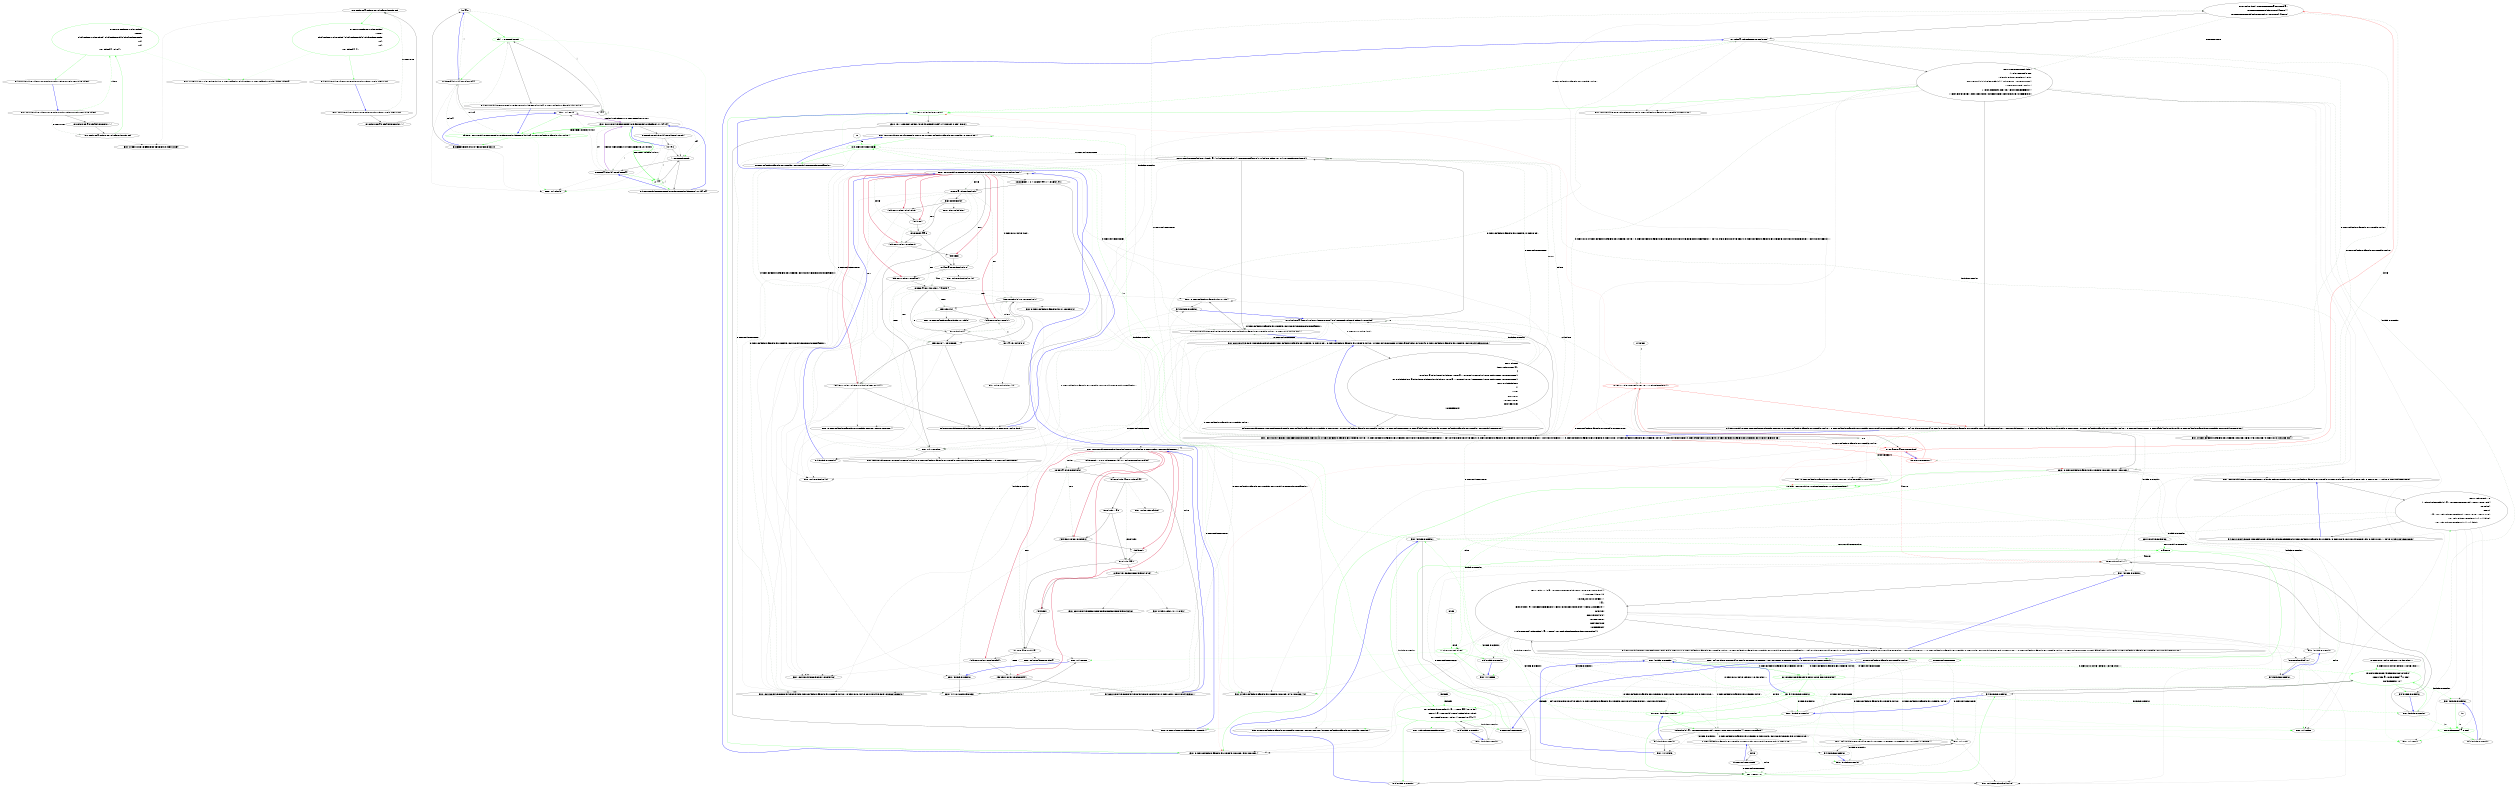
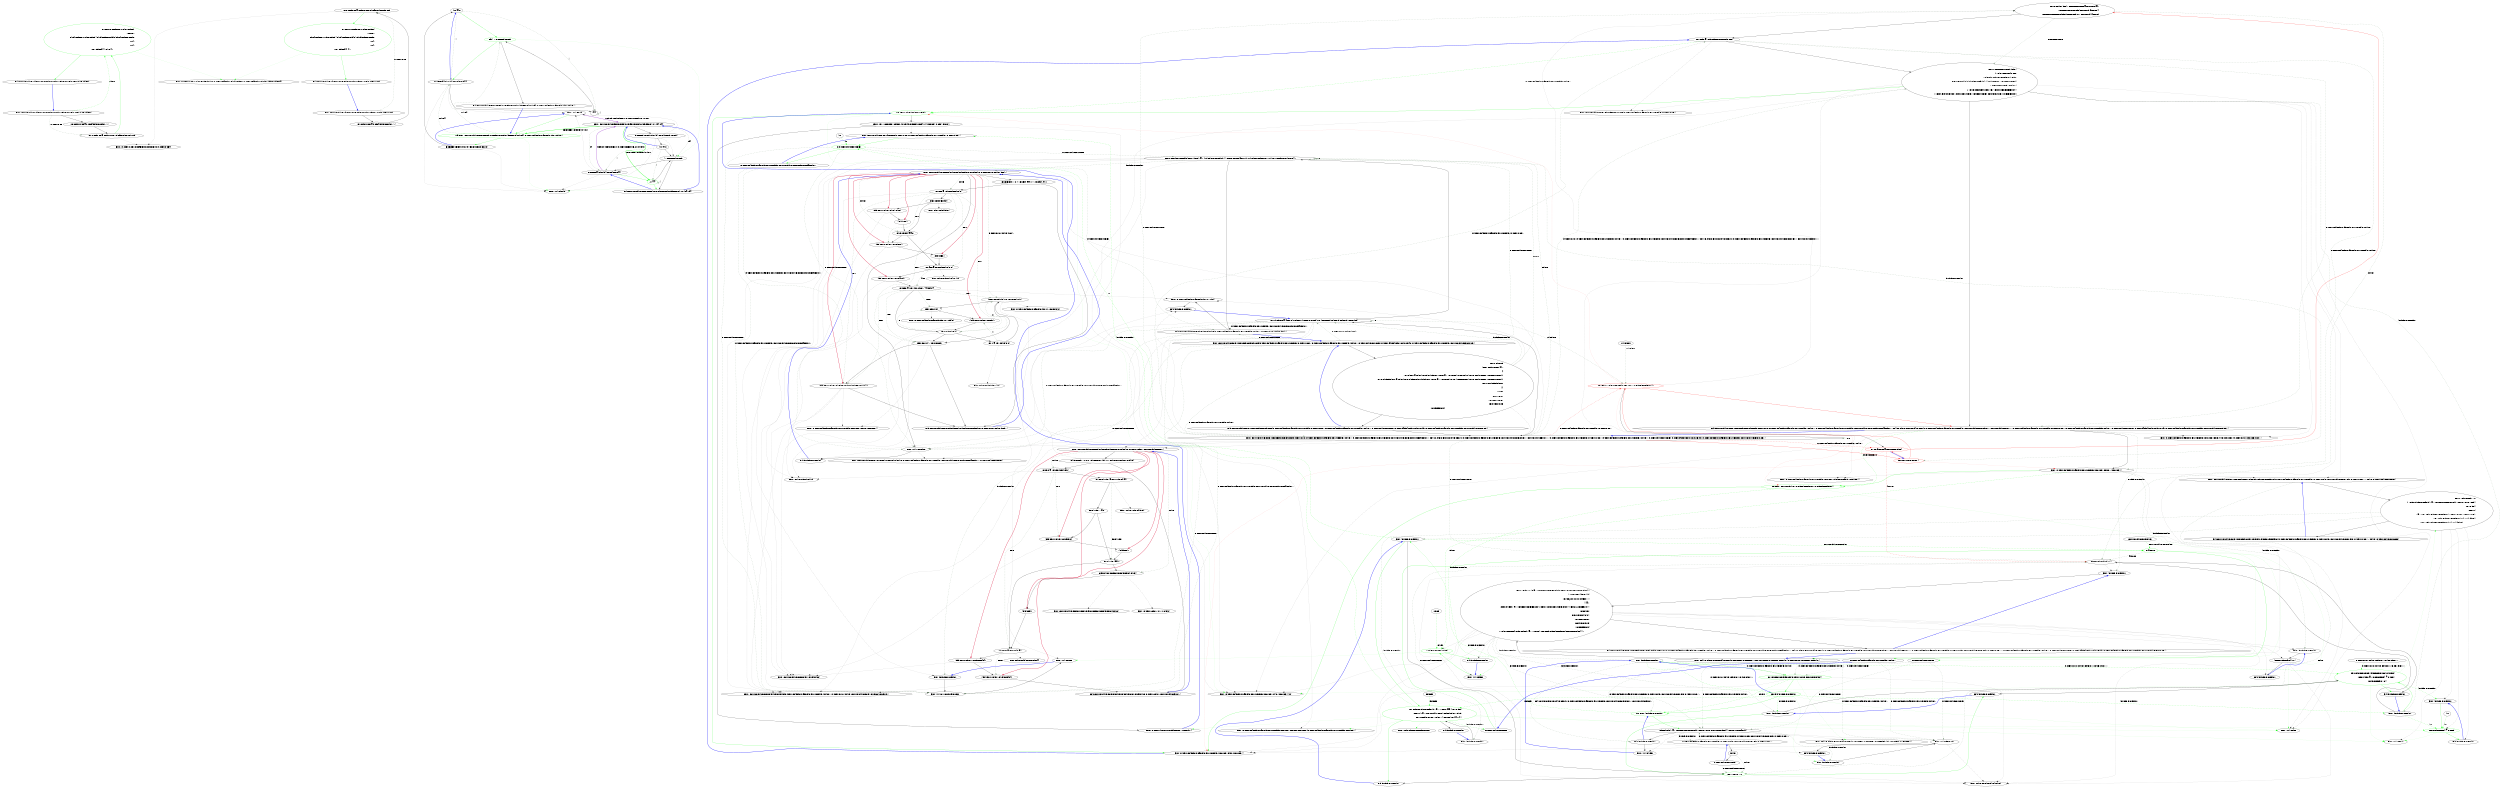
edge "text.Substring(1)" -> "!seen.Contains(c) && nameLookup(n)": label "tokens" -> "c"
edge "unkTokens" -> "18: return MakeNotParsed(types, new NoVerbSelectedError());": label "n" -> "unkTokens"
node "Entry Unk.Type": label "Entry Unk.Type" -> "Entry Unk.SelectMany"
